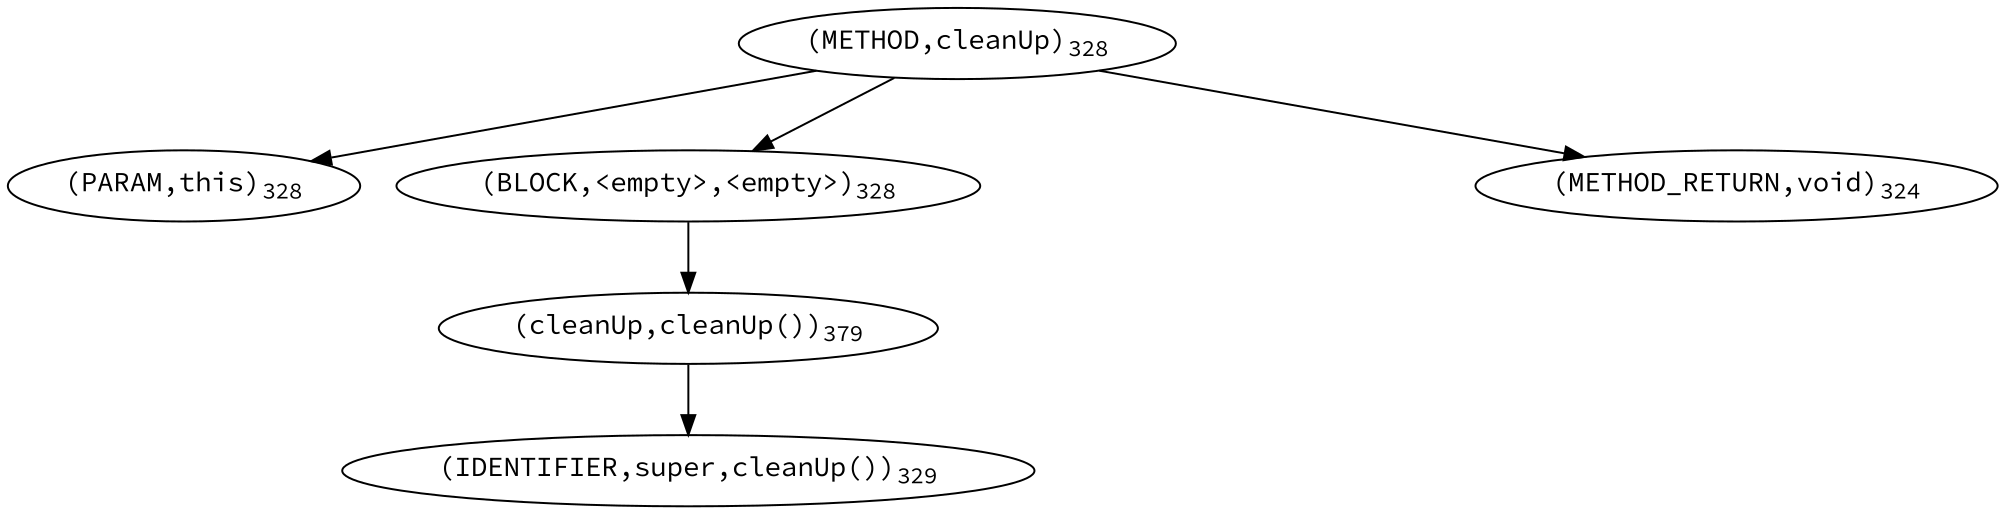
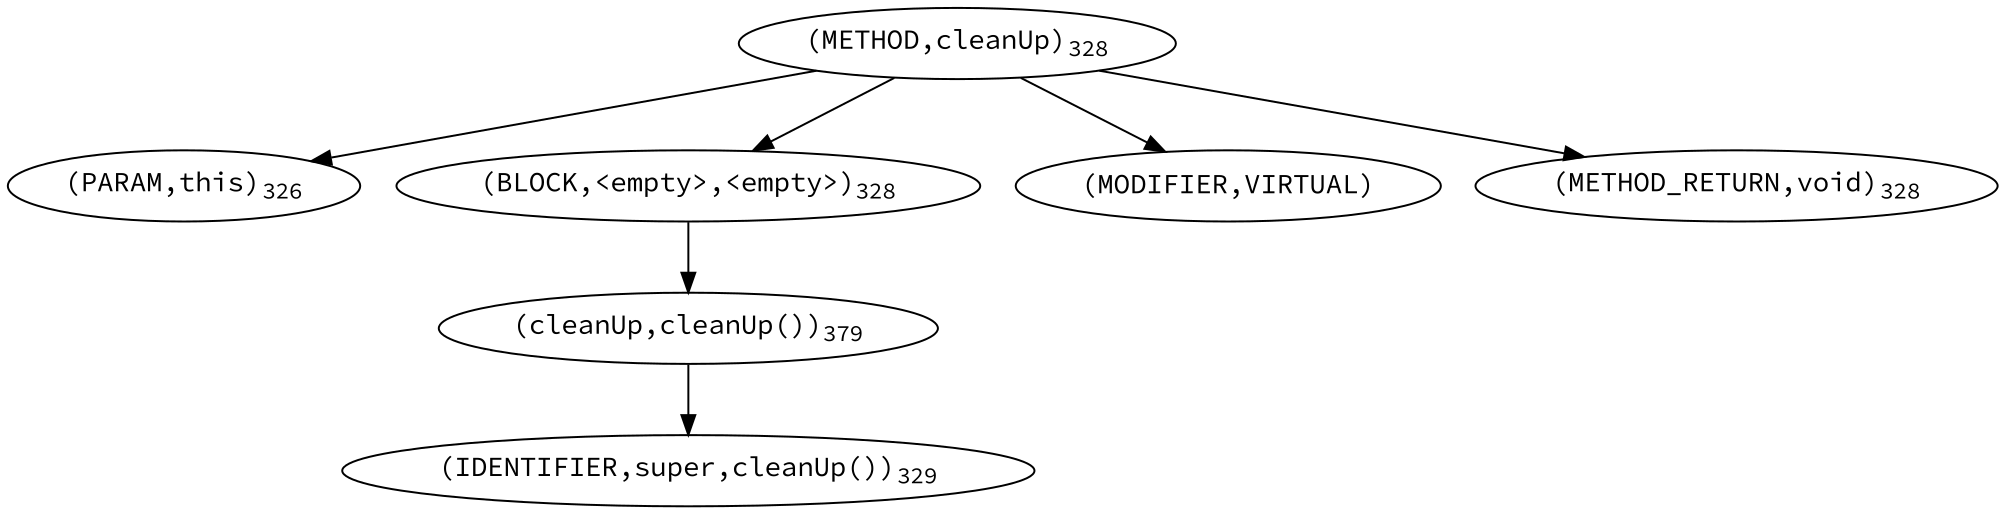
node "(PARAM,this)": text "328" -> "326"
node "(METHOD_RETURN,void)": text "324" -> "328"
node "(MODIFIER,VIRTUAL)": added
